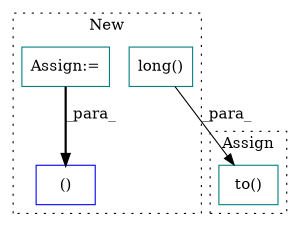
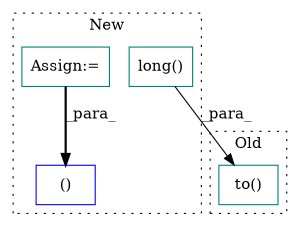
cluster "Assign": label "Assign" -> "Old"
